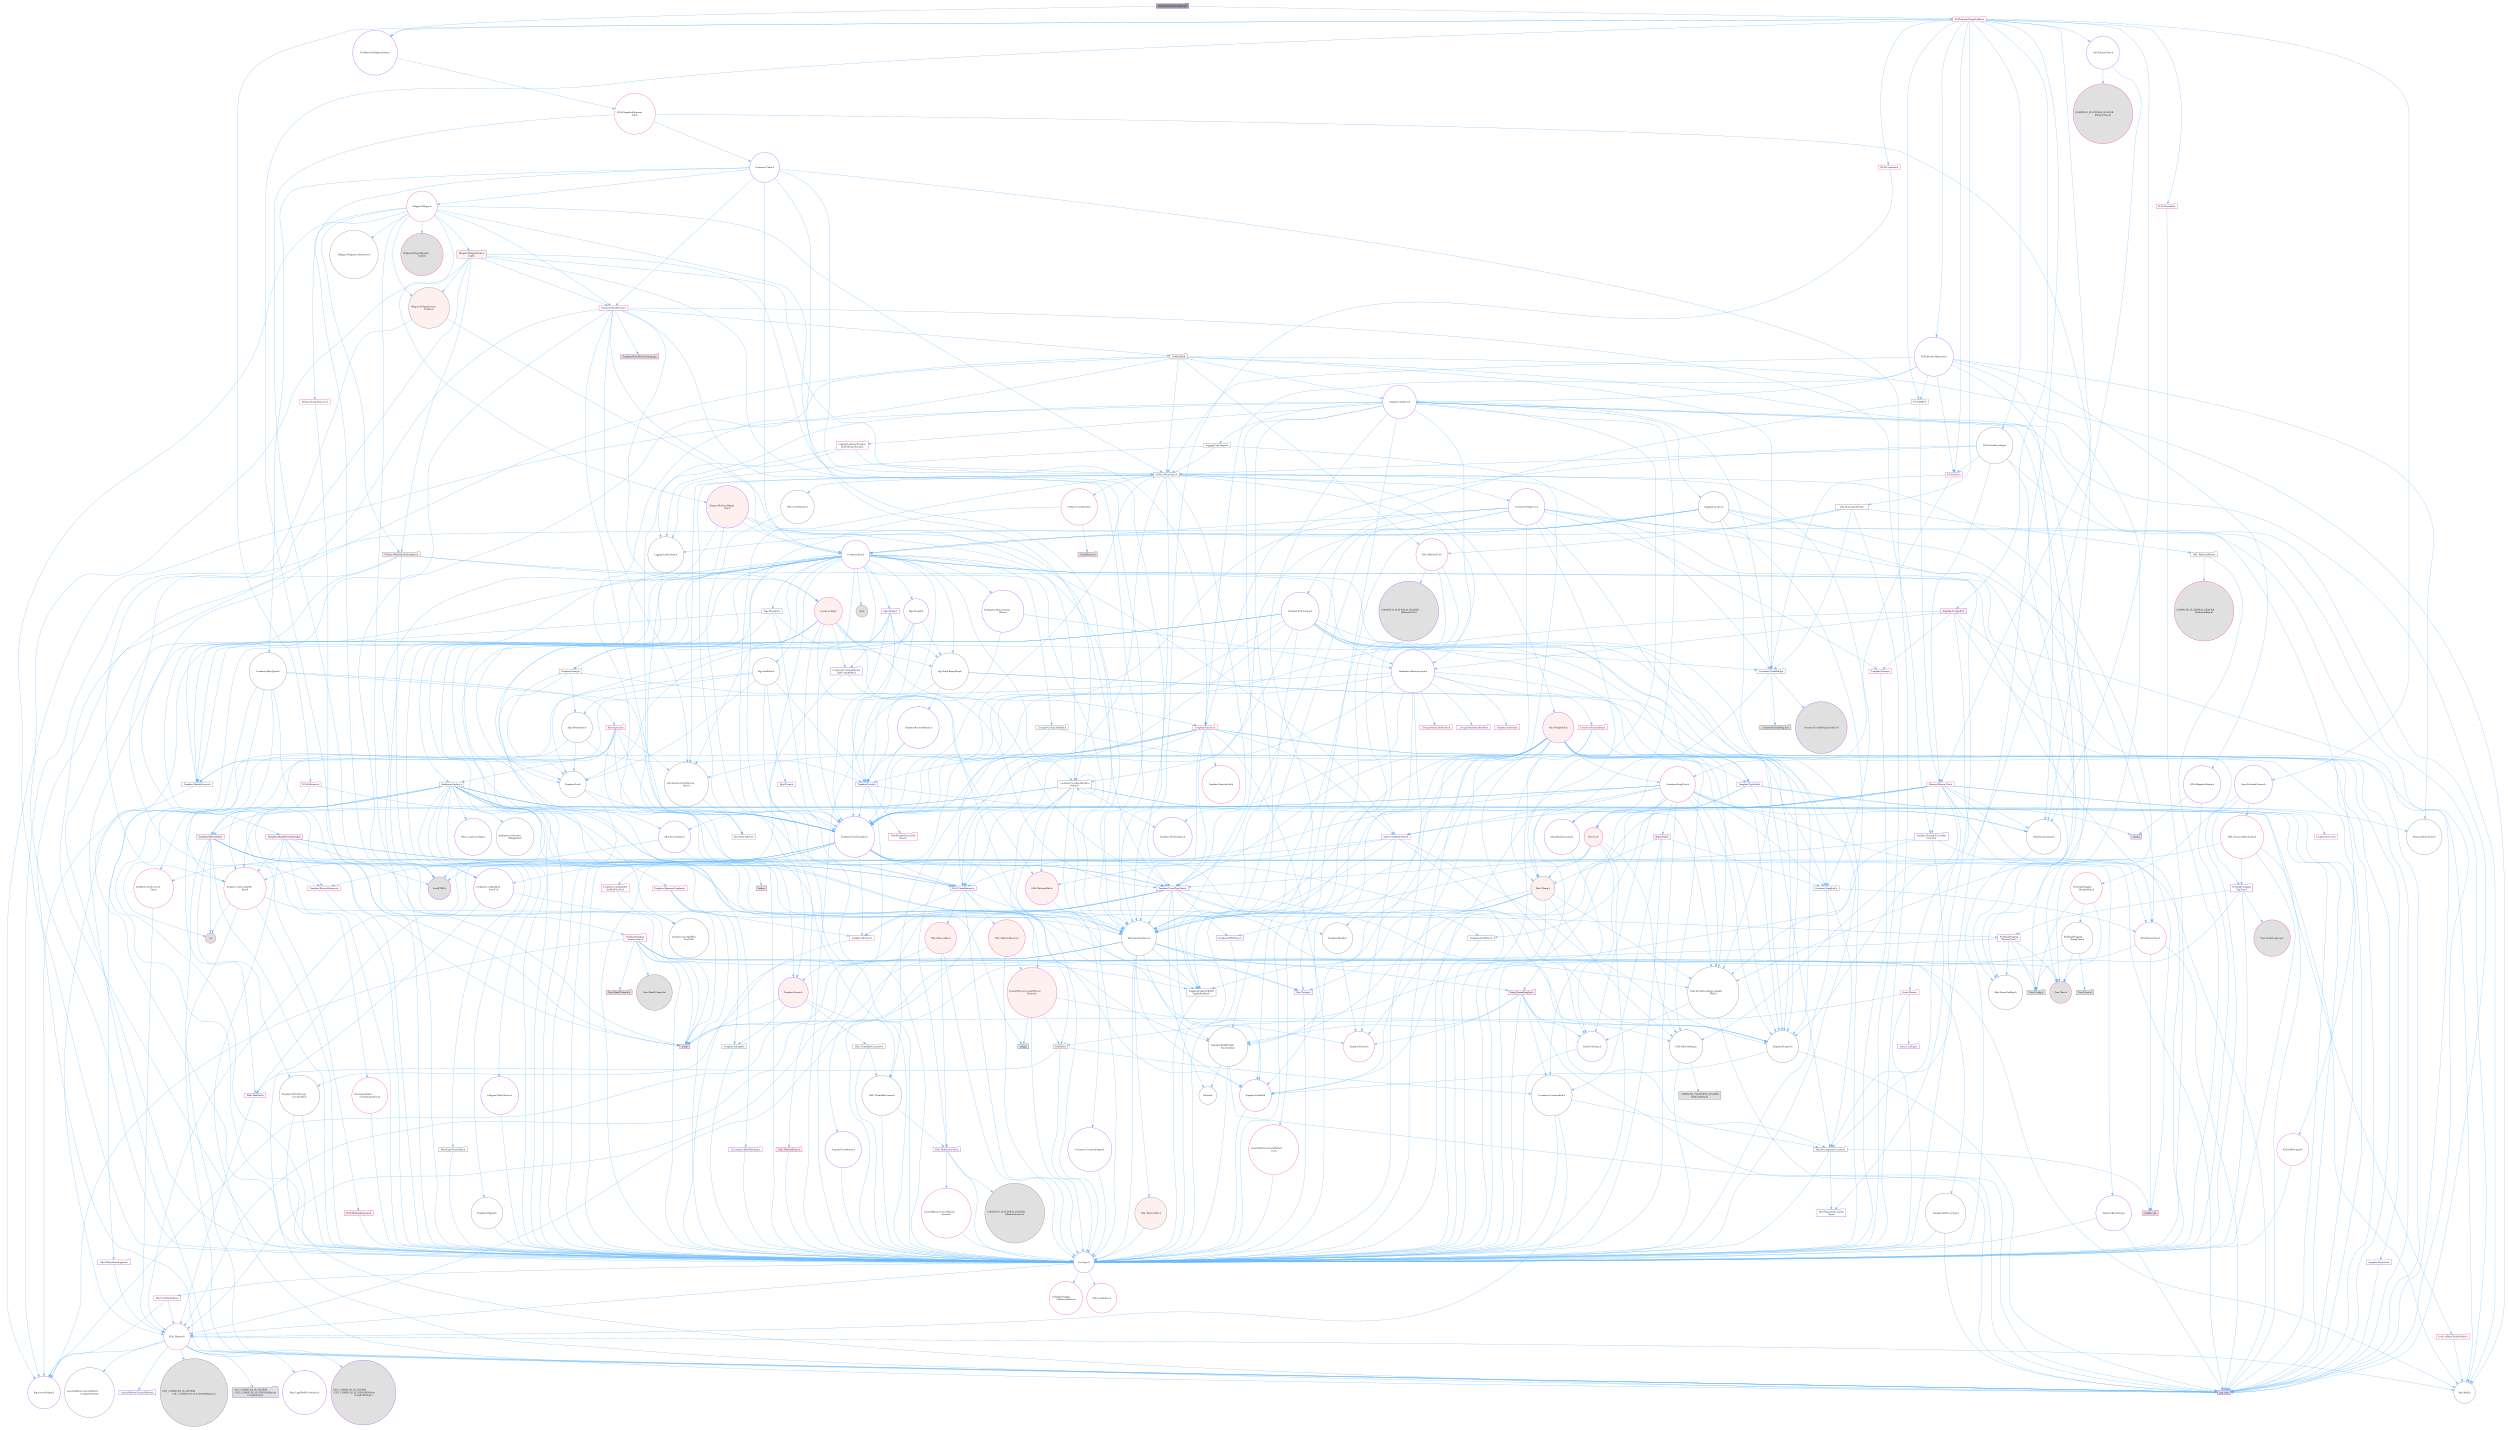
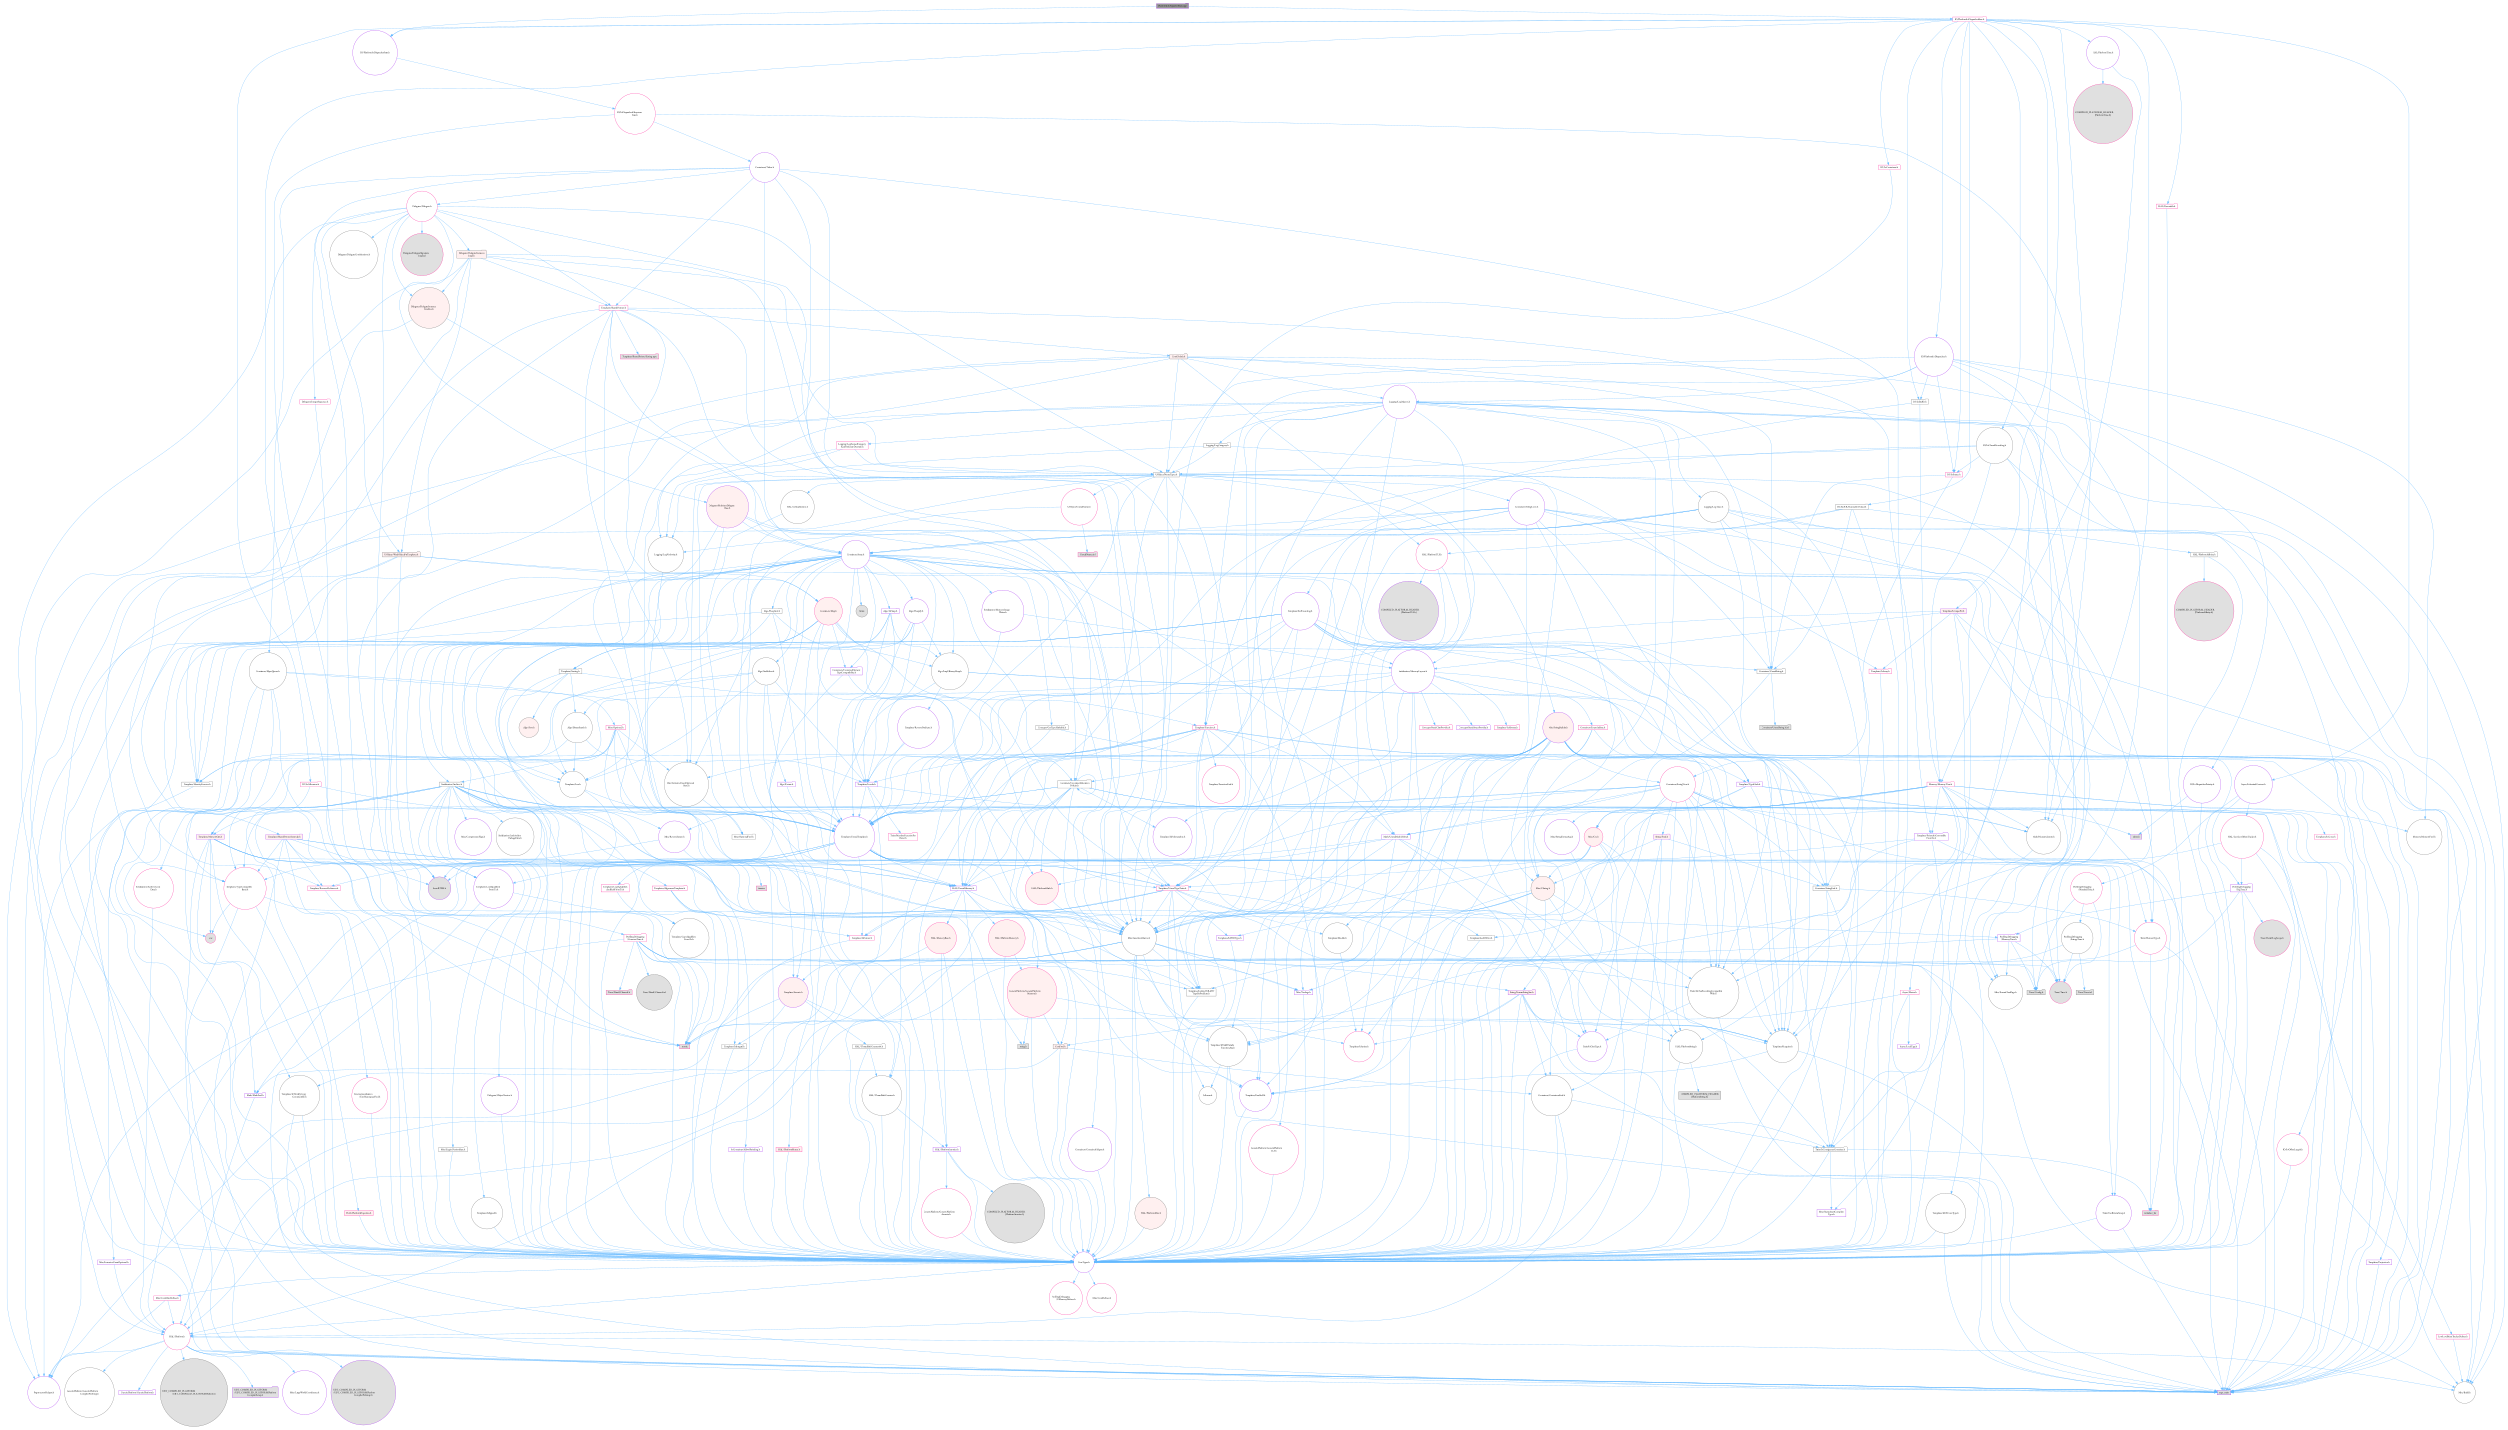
node "HAL/RunnableThread.h": label "HAL/RunnableThread.h" -> "HEADER/RunnableThread.h"
node "Algo/Sort.h": added
node "Containers/UnrealStringIncludes.h.inl": removed
edge "Containers/StringView.h" -> "Misc/StringFormatArg.h": now "Containers/StringView.h" -> "Traits/IsContiguousContainer.h"
edge "Containers/ContainerAllocation Policies.h" -> "HAL/UnrealMemory.h": added
edge "Templates/UnrealTemplate.h" -> "Serialization/ArchiveCook Data.h": now "Templates/UnrealTemplate.h" -> "Traits/UseBitwiseSwap.h"
node "Templates/IsArithmetic.h": removed
node "Misc/DelayedAutoRegister.h": label "Misc/DelayedAutoRegister.h" -> "Misc/IntrusiveUnsetOptional.h"
